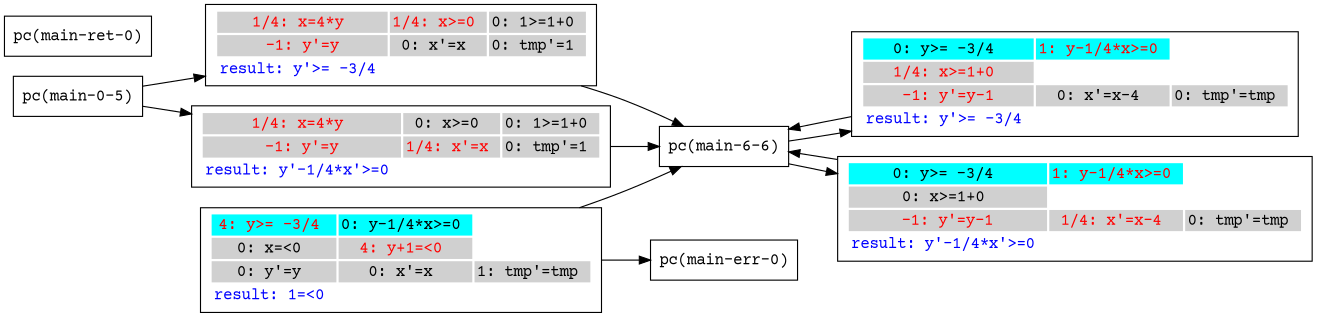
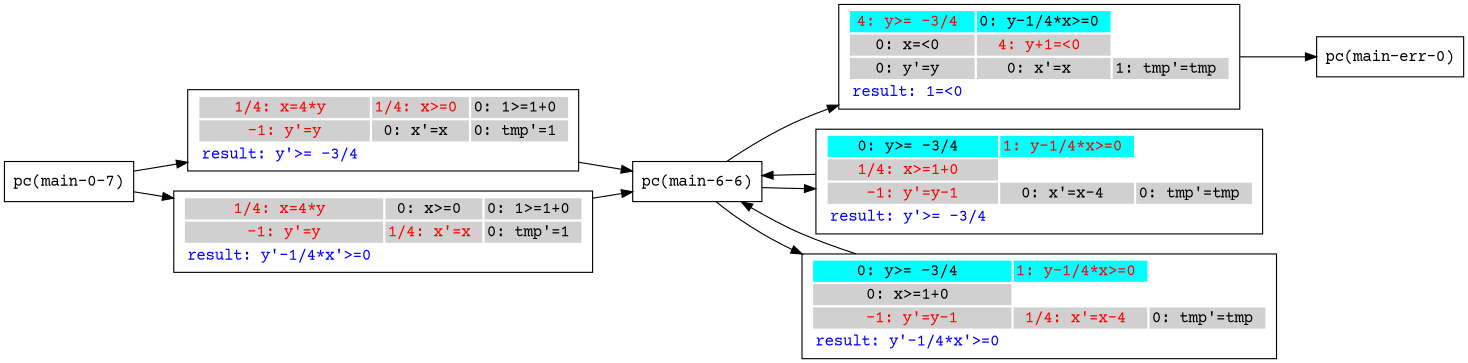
node "pc(main-ret-0)": removed
node "pc(main-0-5)": label "pc(main-0-5)" -> "pc(main-0-7)"
edge "4: y>= -3/4" -> "pc(main-6-6)": reversed
